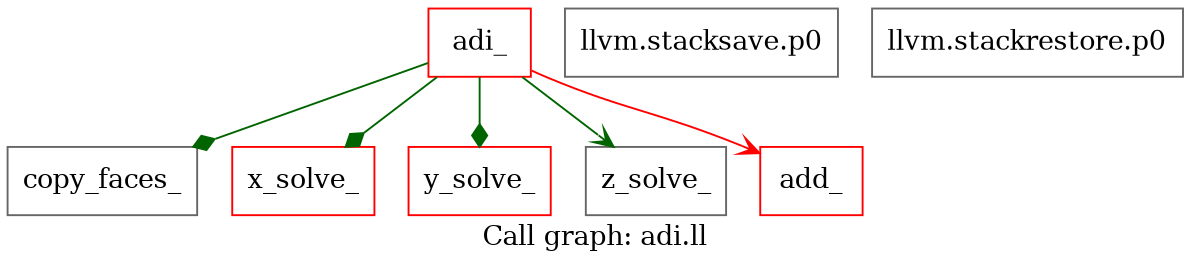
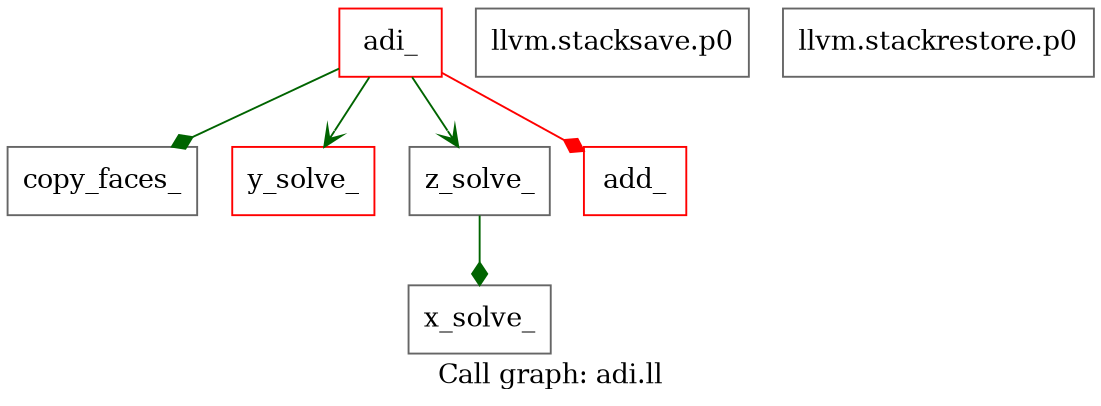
edge "adi_" -> "y_solve_": arrowhead diamond -> vee
edge "adi_" -> "x_solve_": now "z_solve_" -> "x_solve_"
edge "adi_" -> "add_": arrowhead vee -> diamond
node "x_solve_": color red -> gray40
